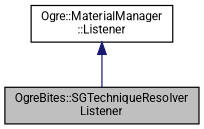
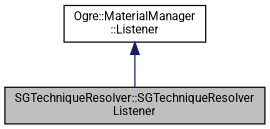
node "OgreBites::SGTechniqueResolver Listener": label "OgreBites::SGTechniqueResolver Listener" -> "SGTechniqueResolver::SGTechniqueResolver Listener"
